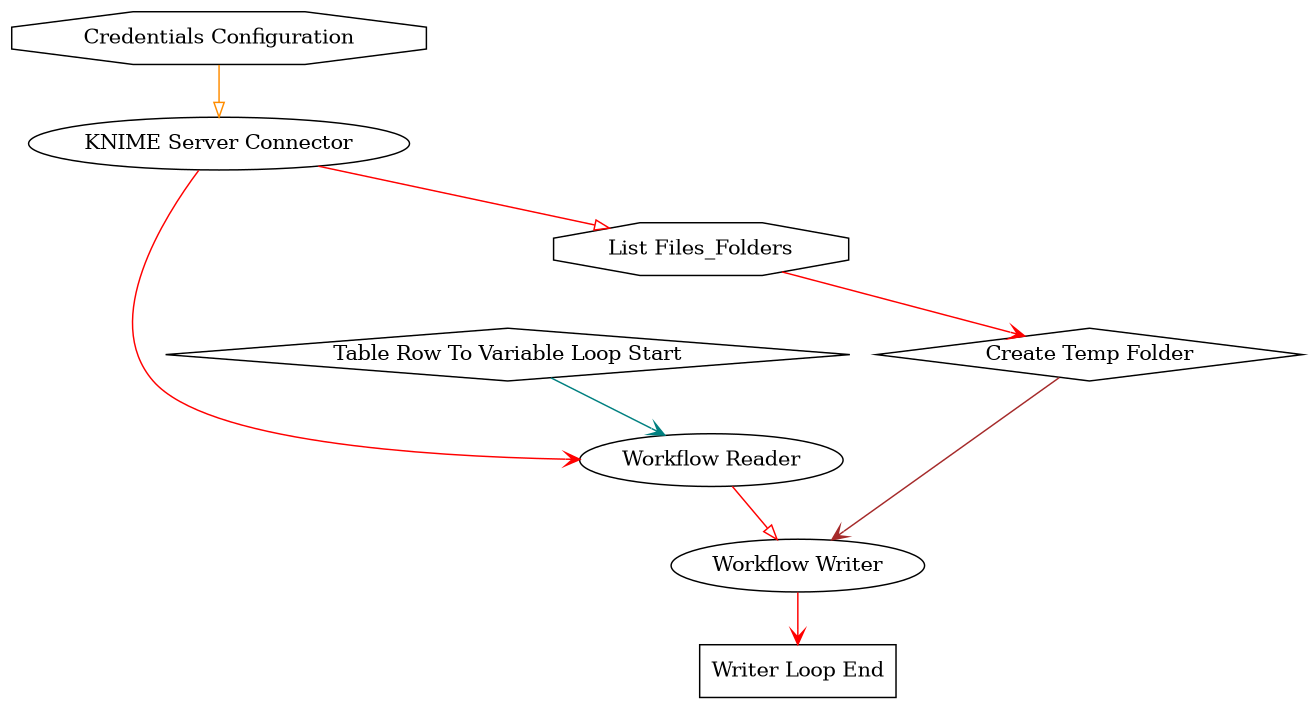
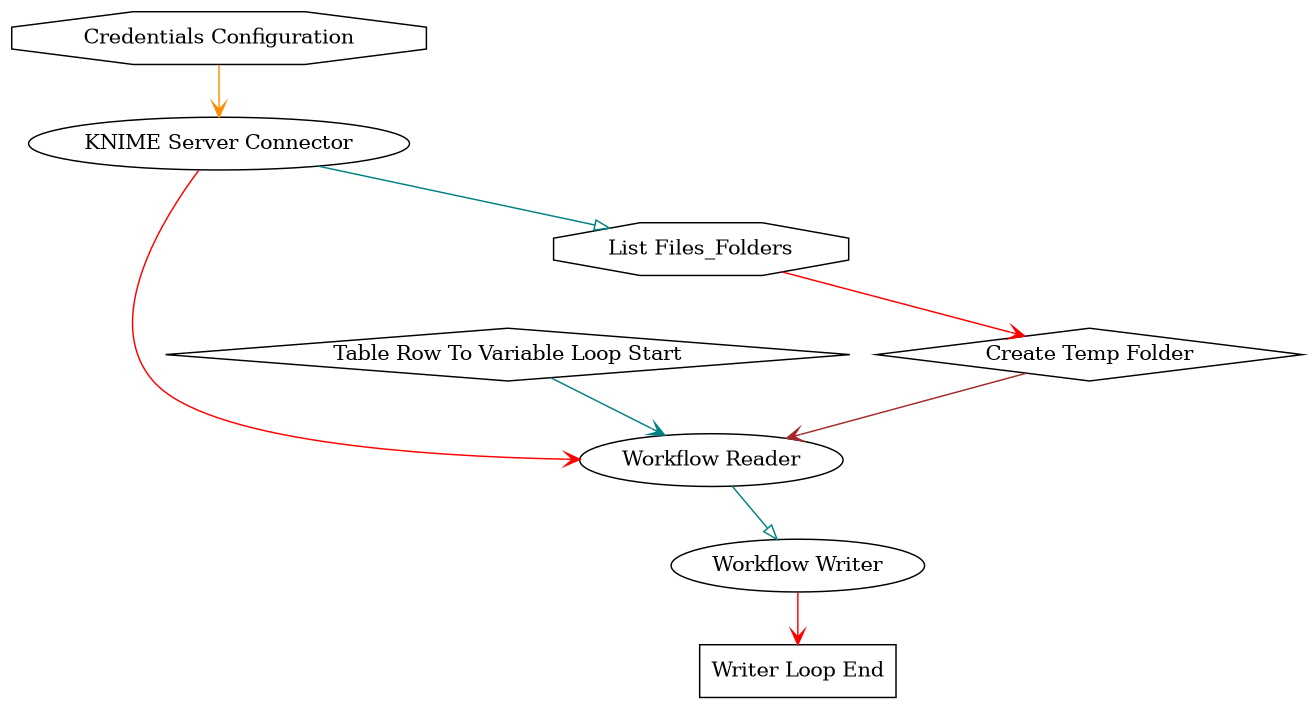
edge "Credentials Configuration" -> "KNIME Server Connector": arrowhead onormal -> vee
edge "KNIME Server Connector" -> "List Files_Folders": color red -> teal
edge "Create Temp Folder" -> "Workflow Writer": now "Create Temp Folder" -> "Workflow Reader"
edge "Workflow Reader" -> "Workflow Writer": color red -> teal
